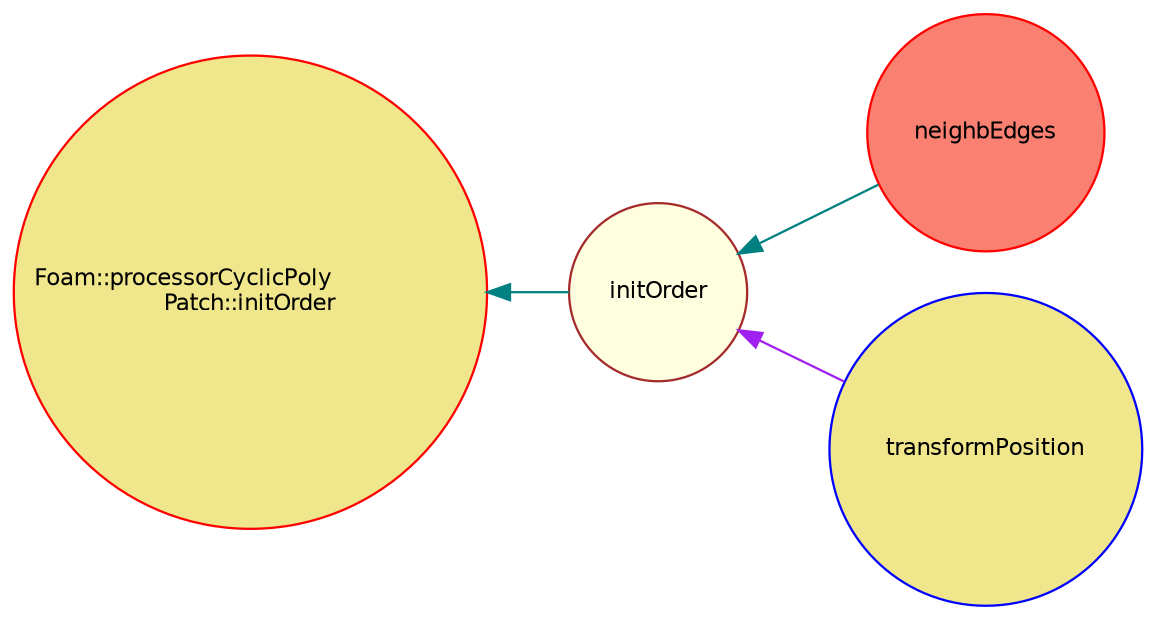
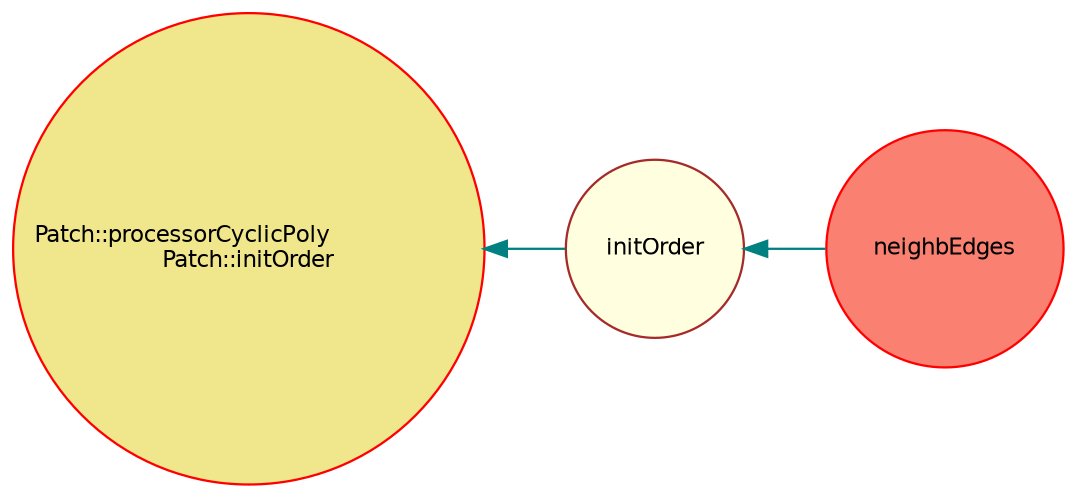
node "Foam::processorCyclicPoly Patch::initOrder": label "Foam::processorCyclicPoly Patch::initOrder" -> "Patch::processorCyclicPoly Patch::initOrder"
node "transformPosition": removed
